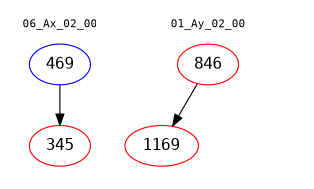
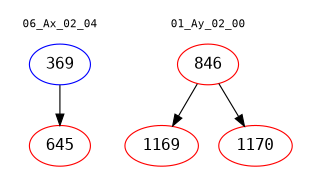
cluster "06_Ax_02_00": label "06_Ax_02_00" -> "06_Ax_02_04"
node "469": label "469" -> "369"
node "345": label "345" -> "645"
node "1170": added
